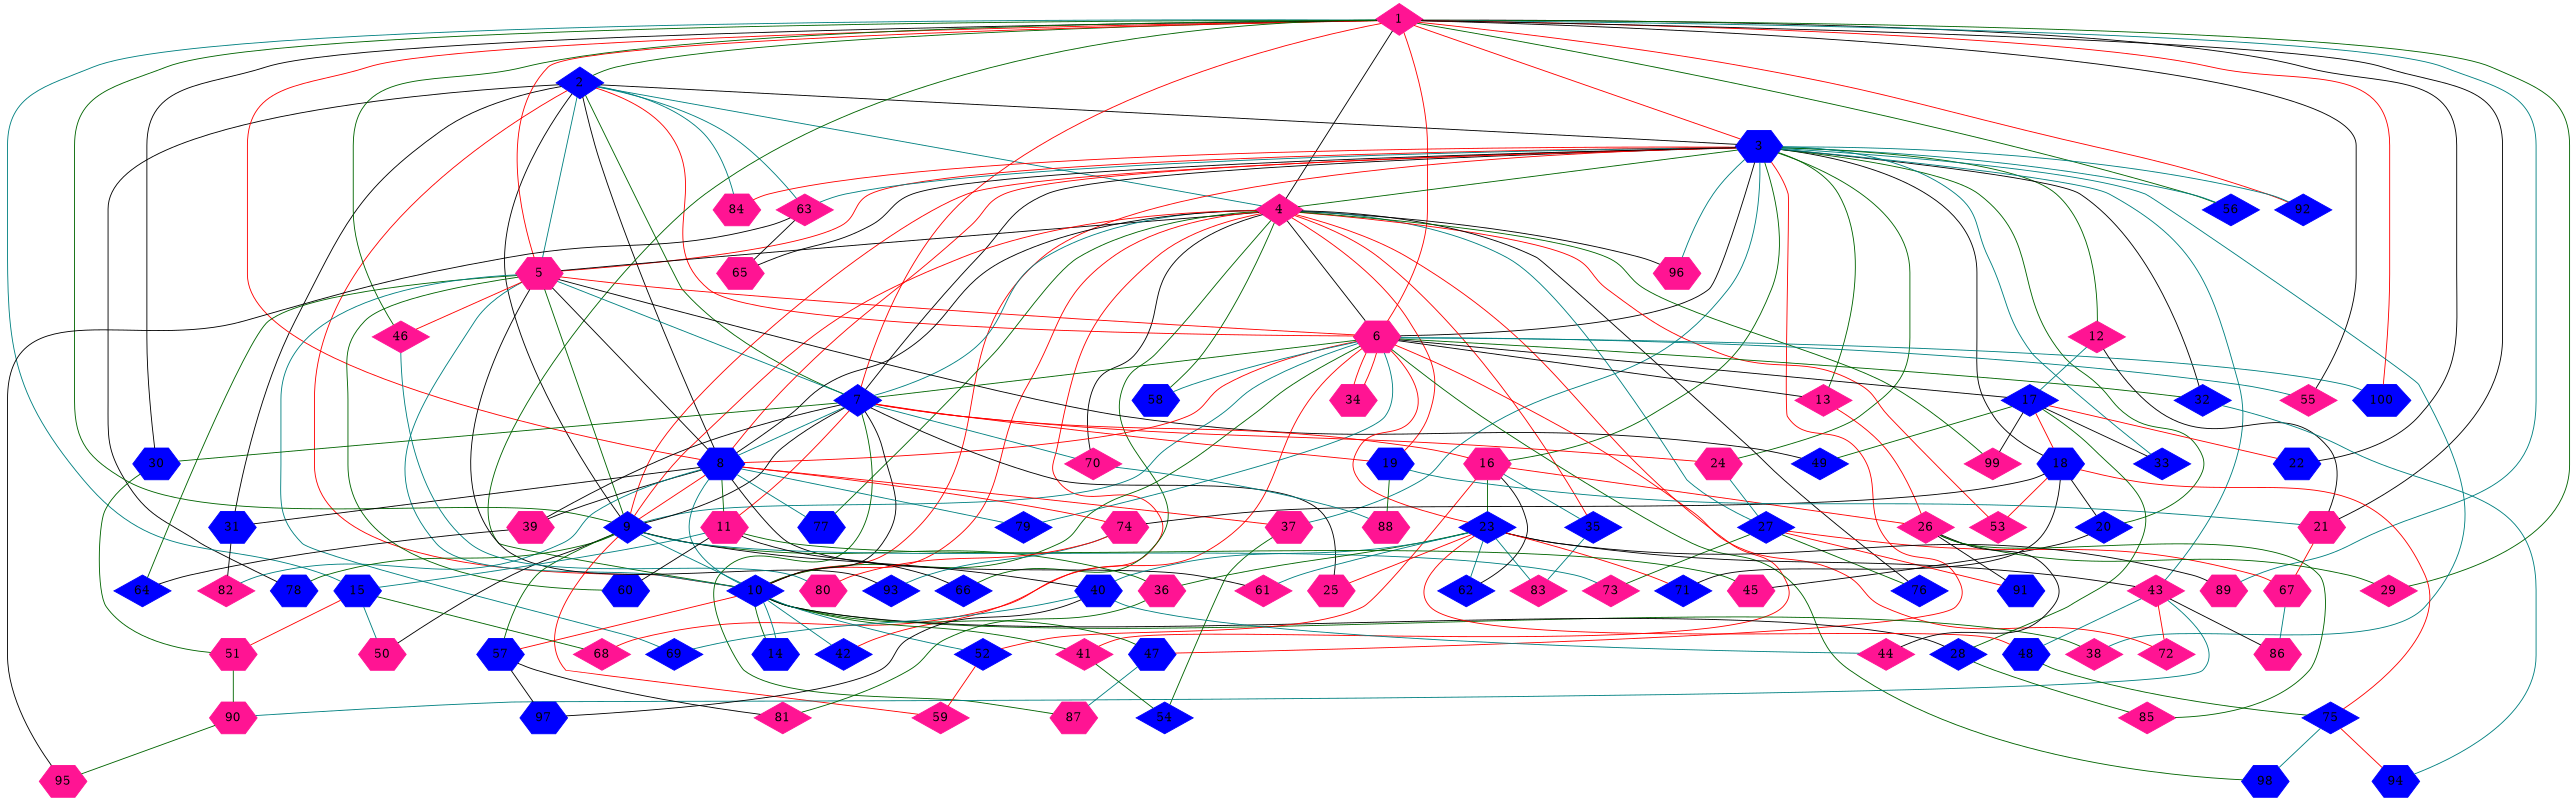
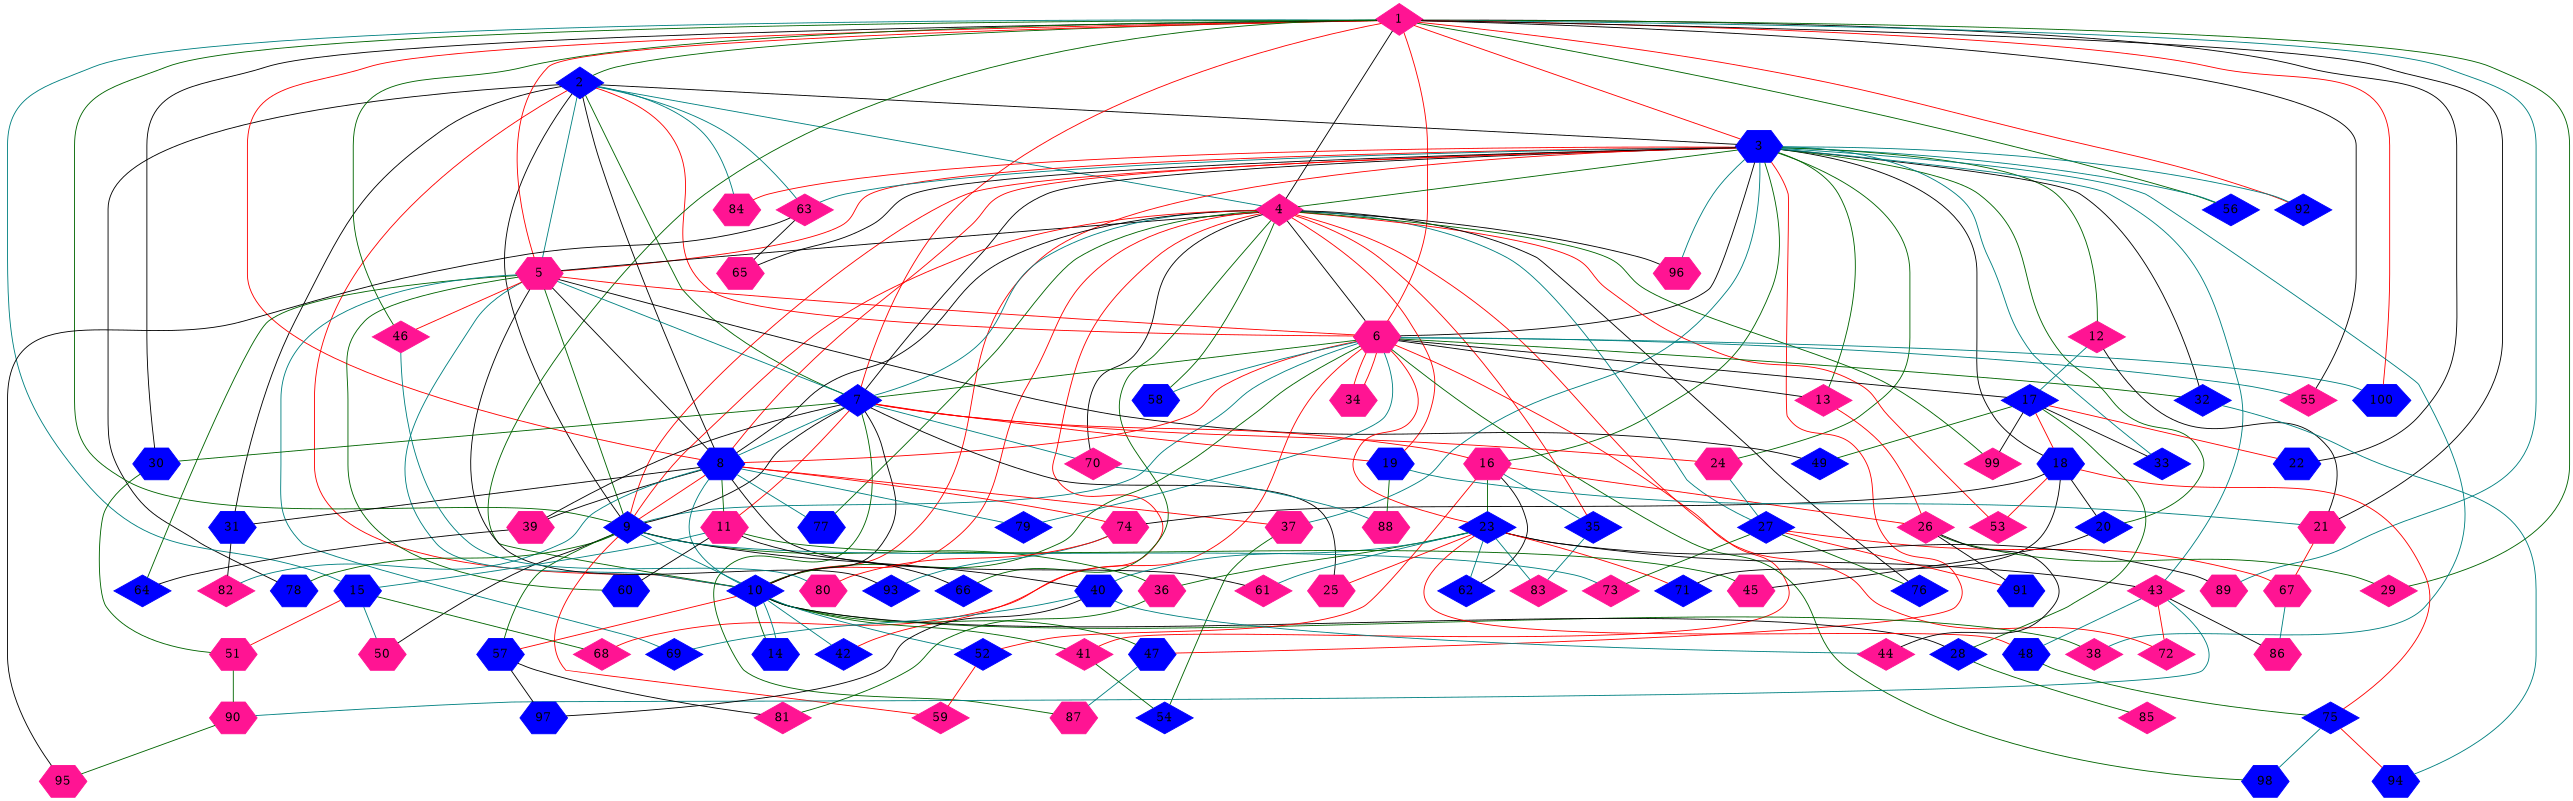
edge "26" -- "85": removed
